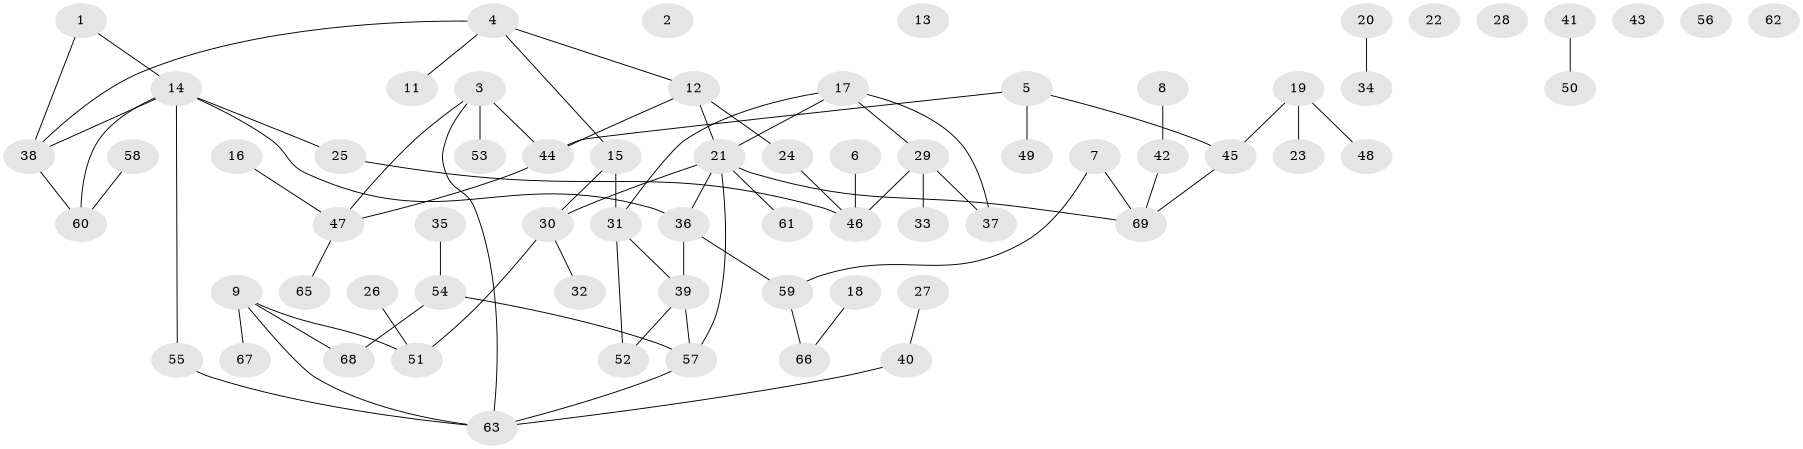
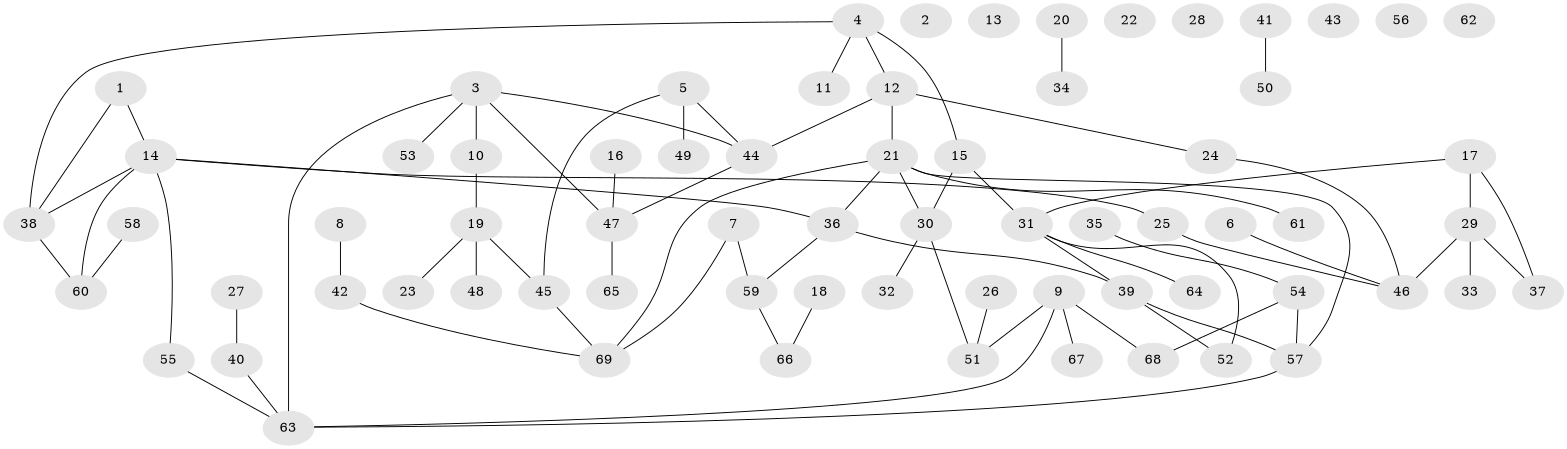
edge "17" -- "21": removed
node "10": added
node "64": added
